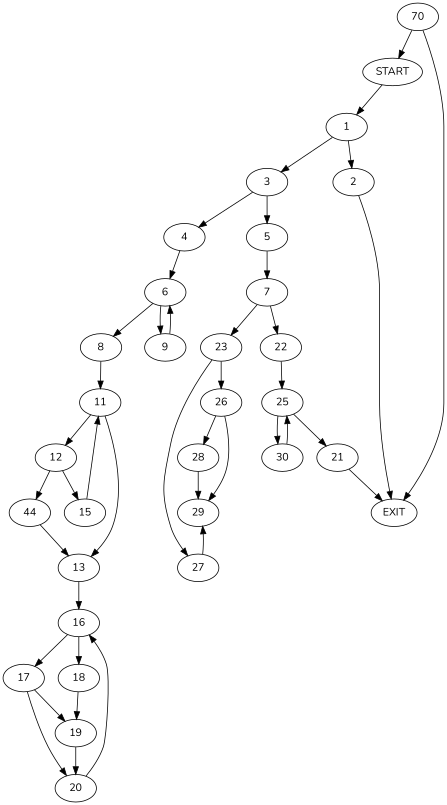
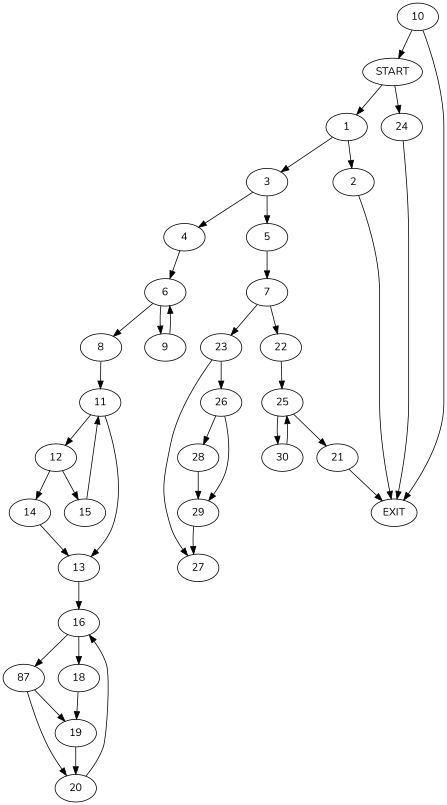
node "70": label "70" -> "10"
node "24": added
node "44": label "44" -> "14"
edge "27" -> "29": reversed
node "17": label "17" -> "87"
